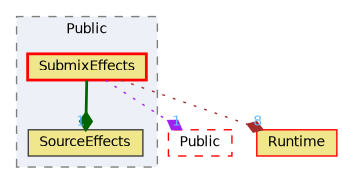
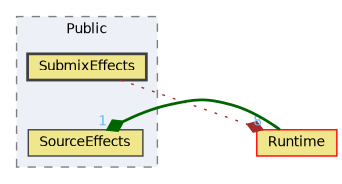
node "SubmixEffects": color red -> grey25
edge "SubmixEffects" -> "SourceEffects": now "Runtime" -> "SourceEffects"
node "Public": removed
